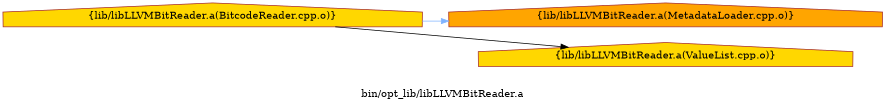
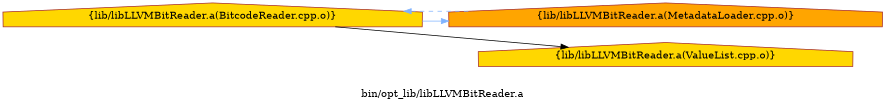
edge "{lib/libLLVMBitReader.a(MetadataLoader.cpp.o)}" -> "{lib/libLLVMBitReader.a(BitcodeReader.cpp.o)}": added
